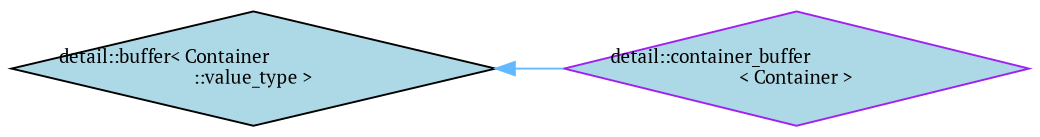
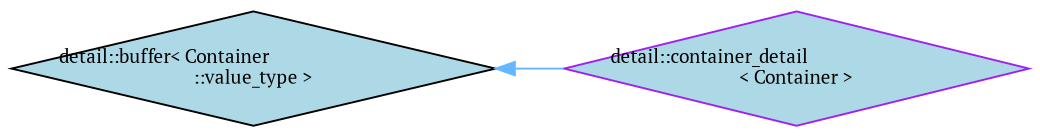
node "detail::container_buffer < Container >": label "detail::container_buffer < Container >" -> "detail::container_detail < Container >"
